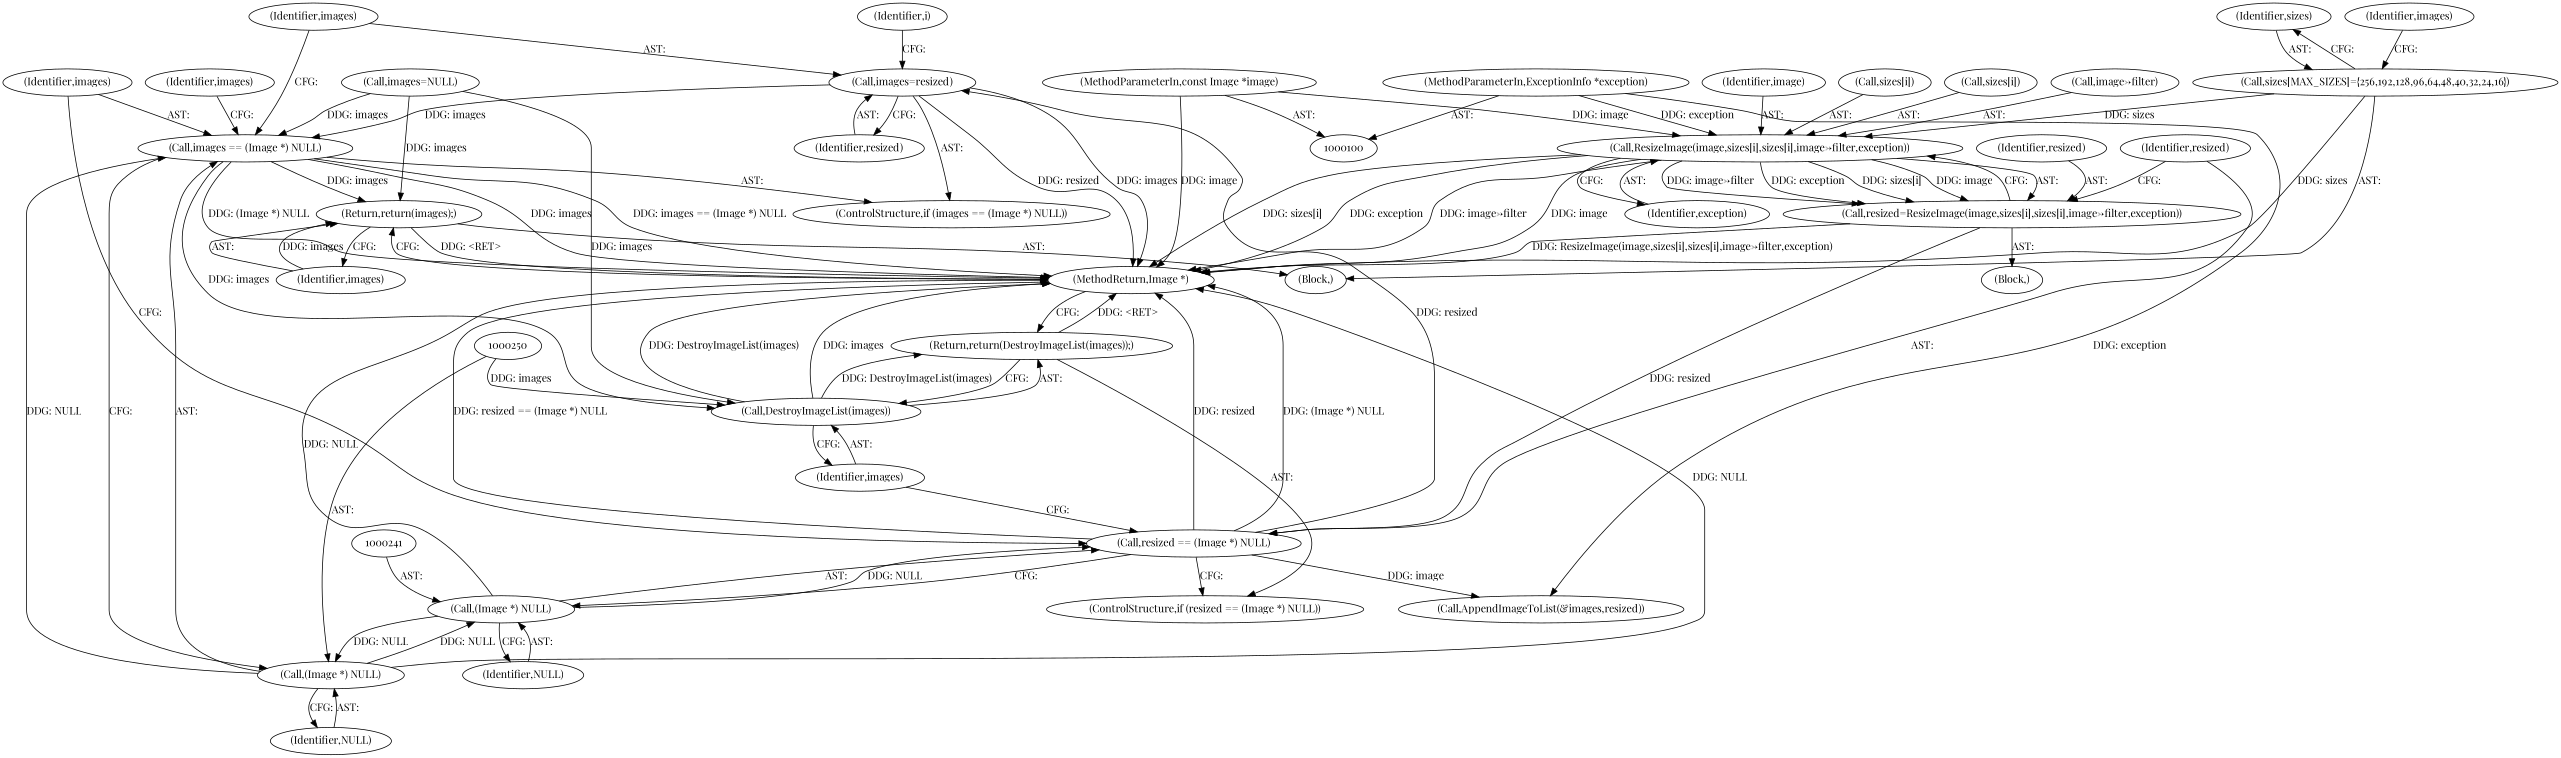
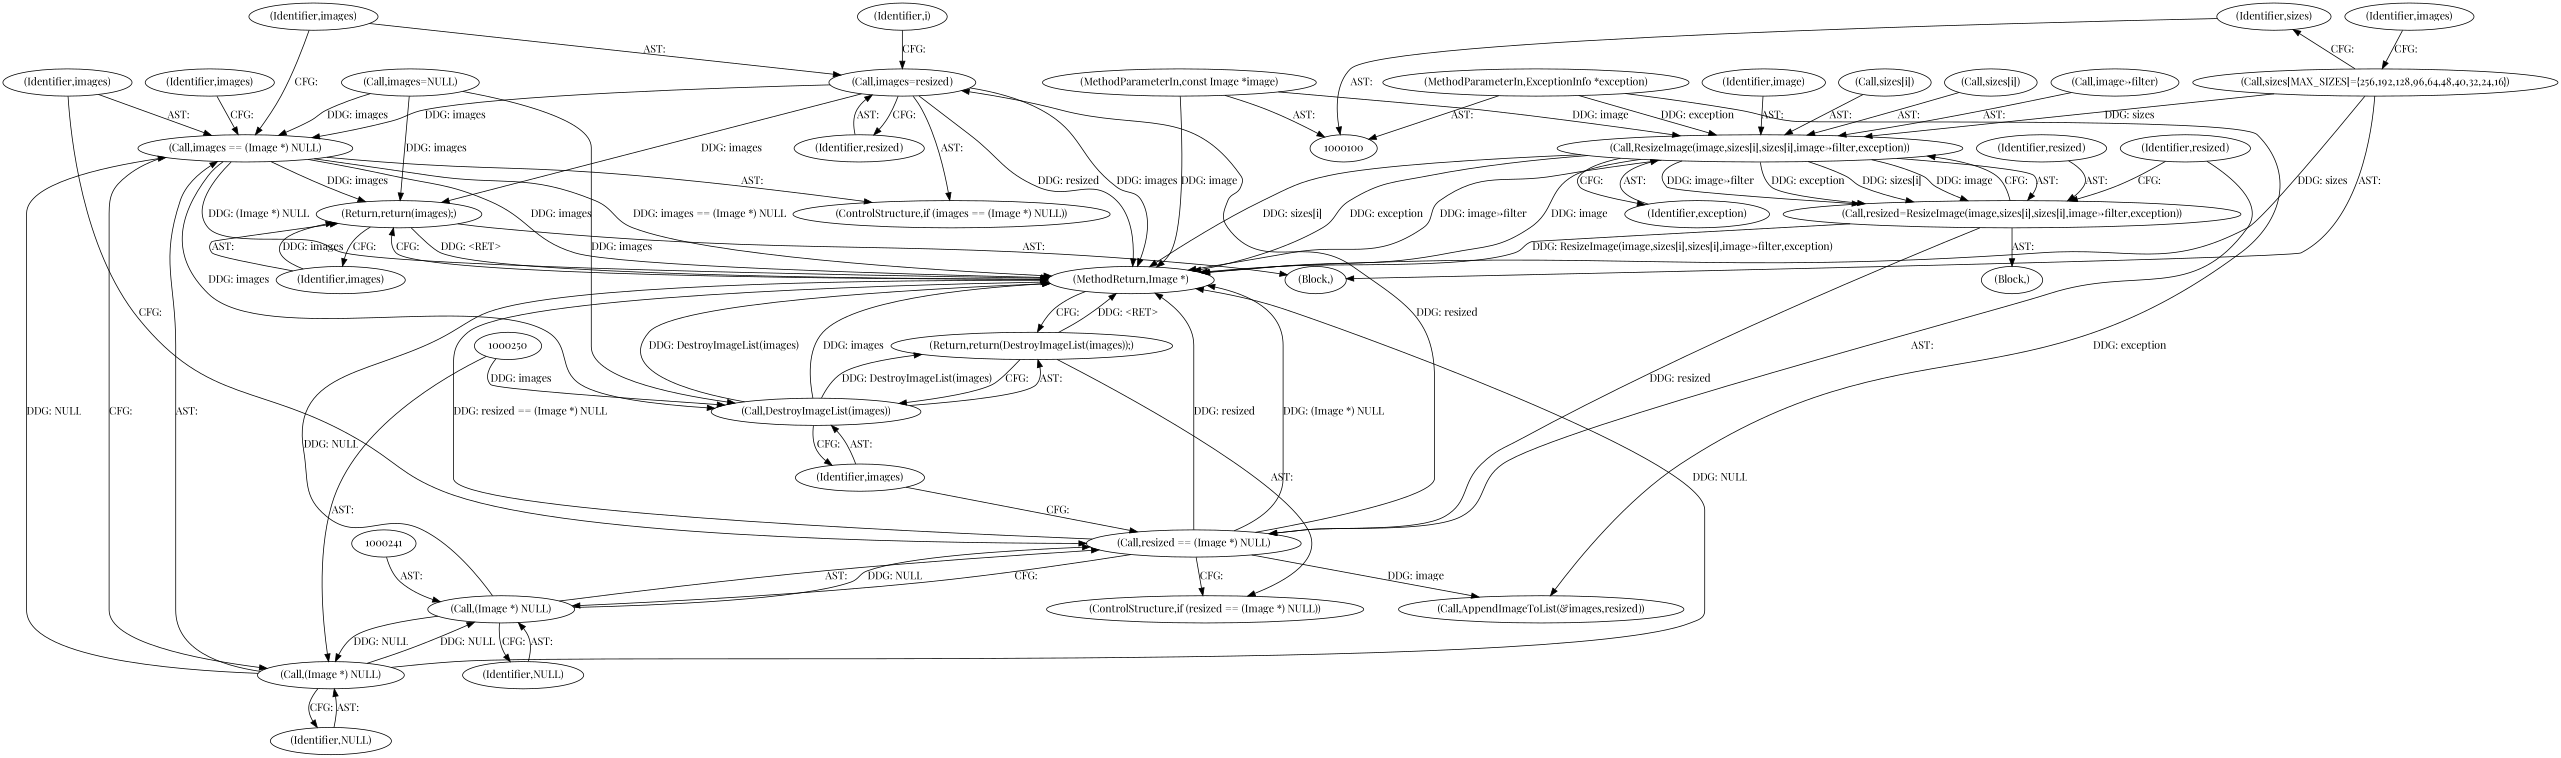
edge "(Identifier,sizes)" -> "(Call,sizes[MAX_SIZES]={256,192,128,96,64,48,40,32,24,16})": now "(Identifier,sizes)" -> "1000100"
edge "(Call,images=resized)" -> "(Return,return(images);)": added, label "DDG: images"
